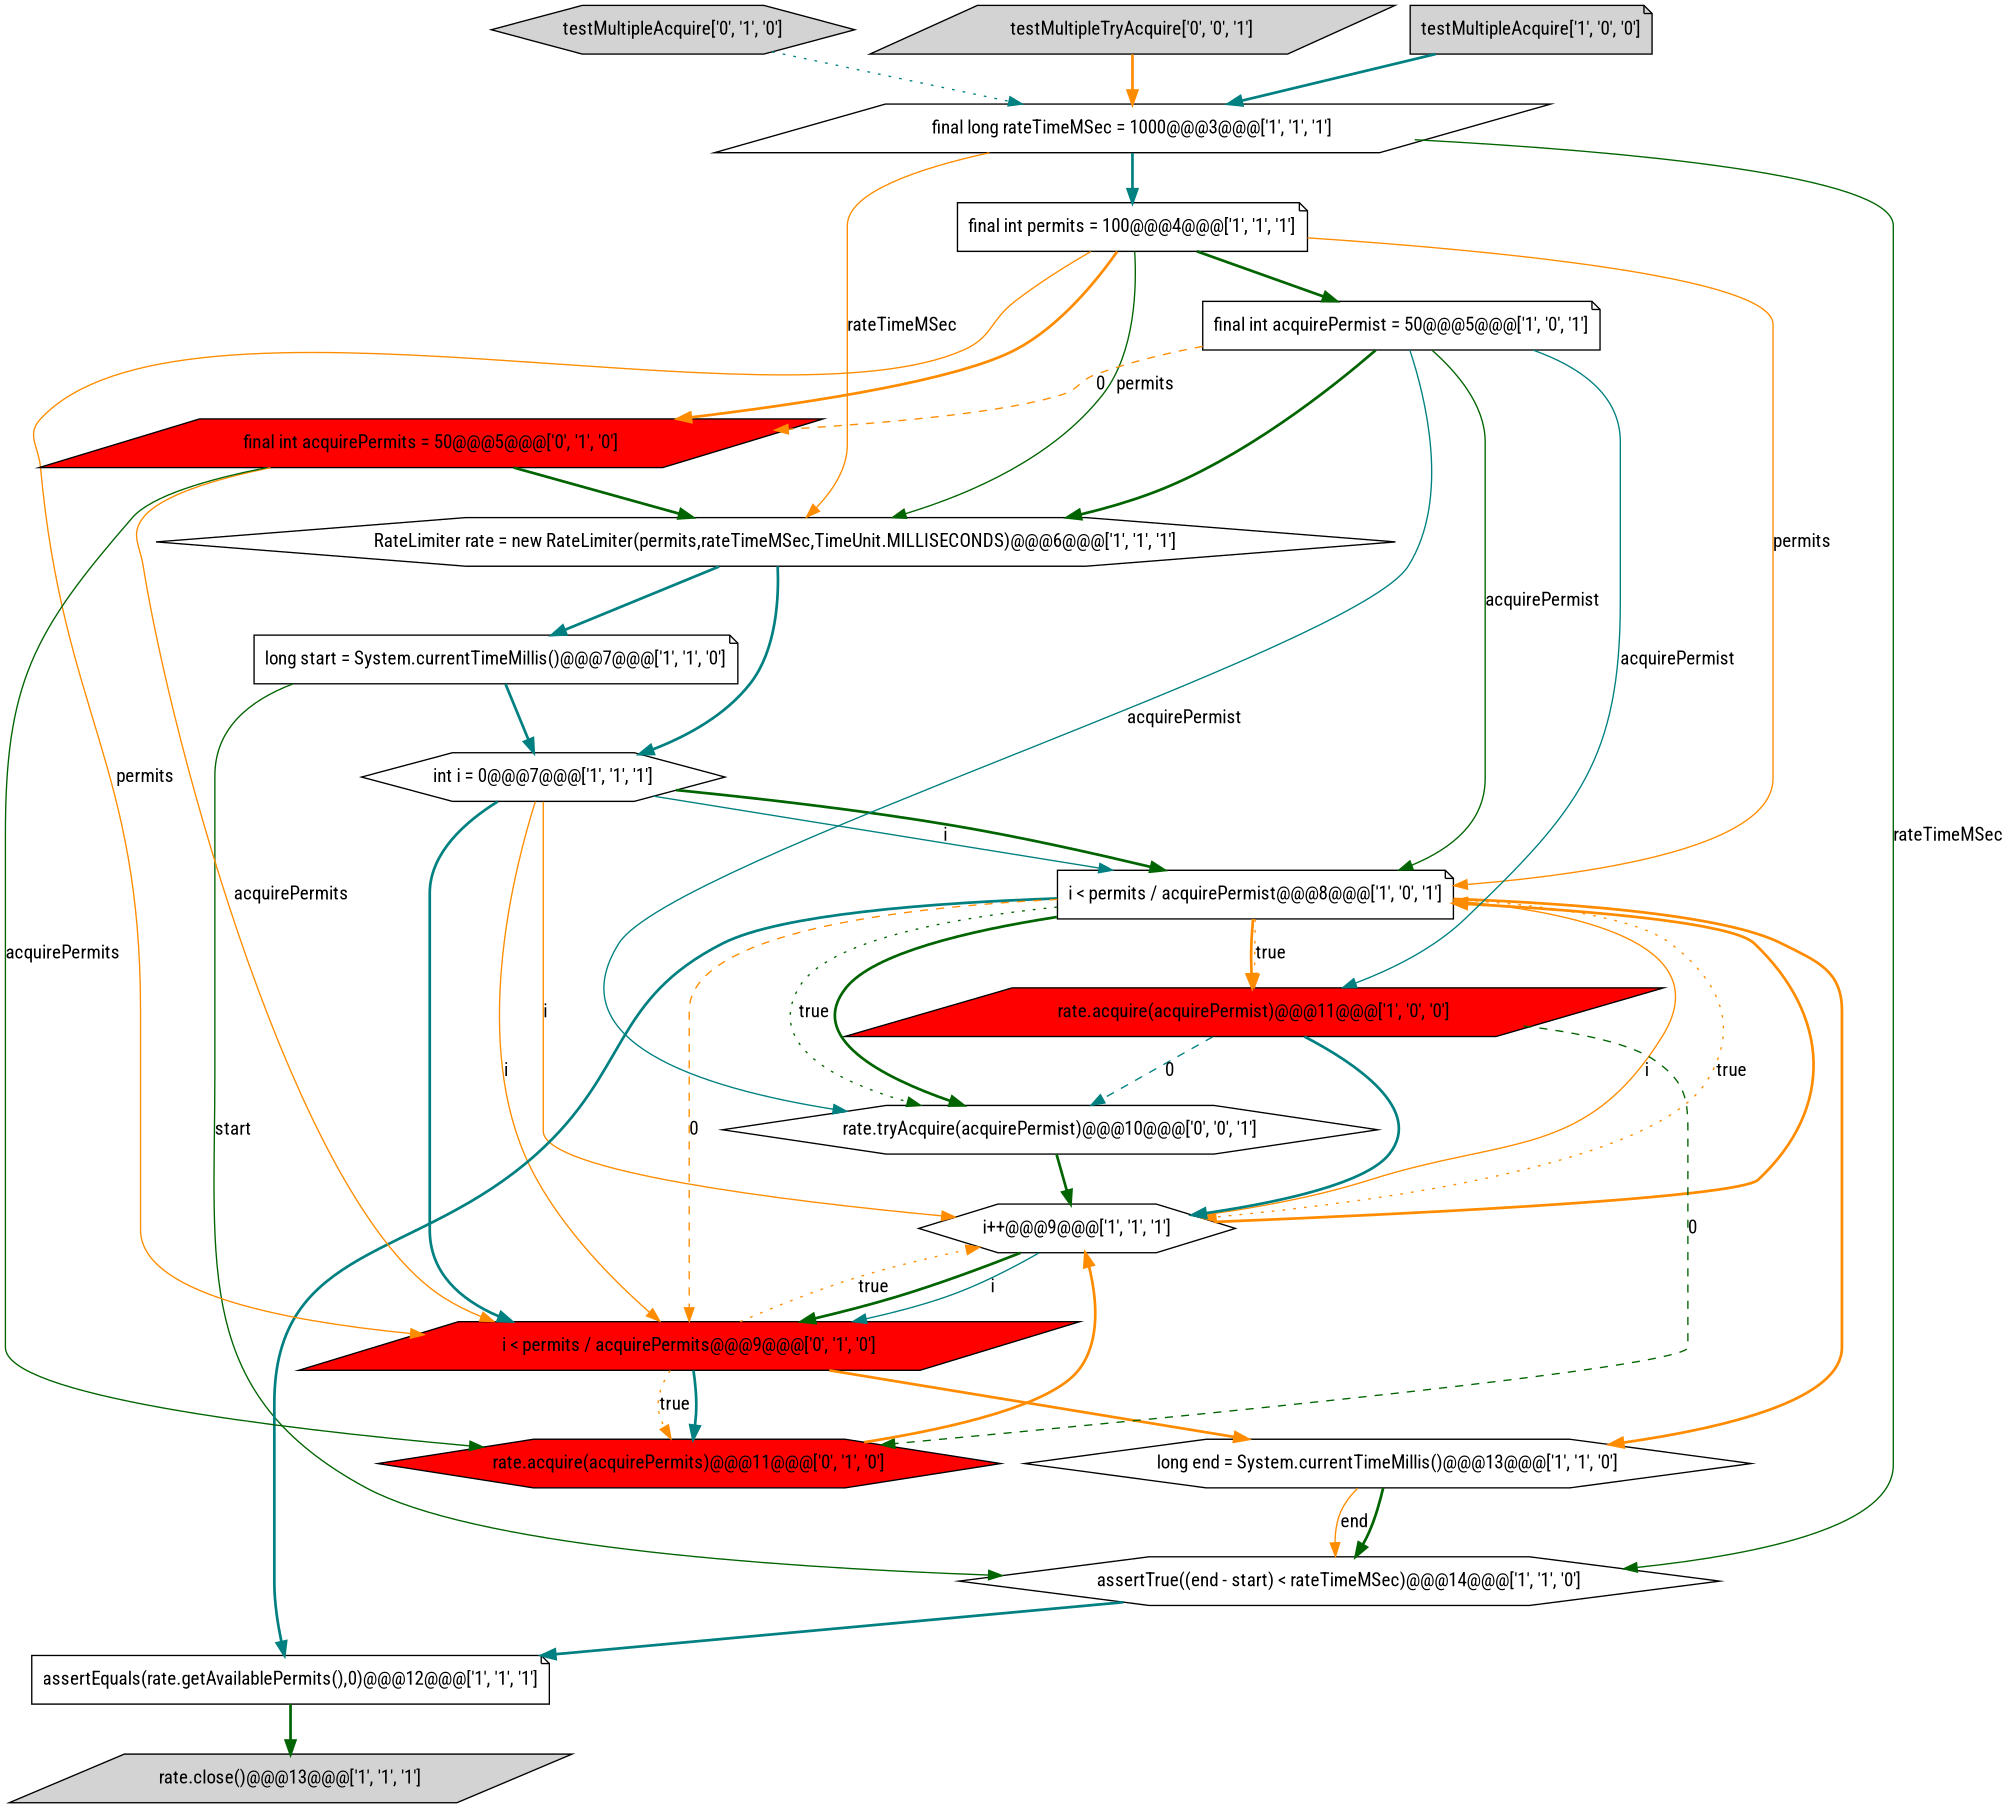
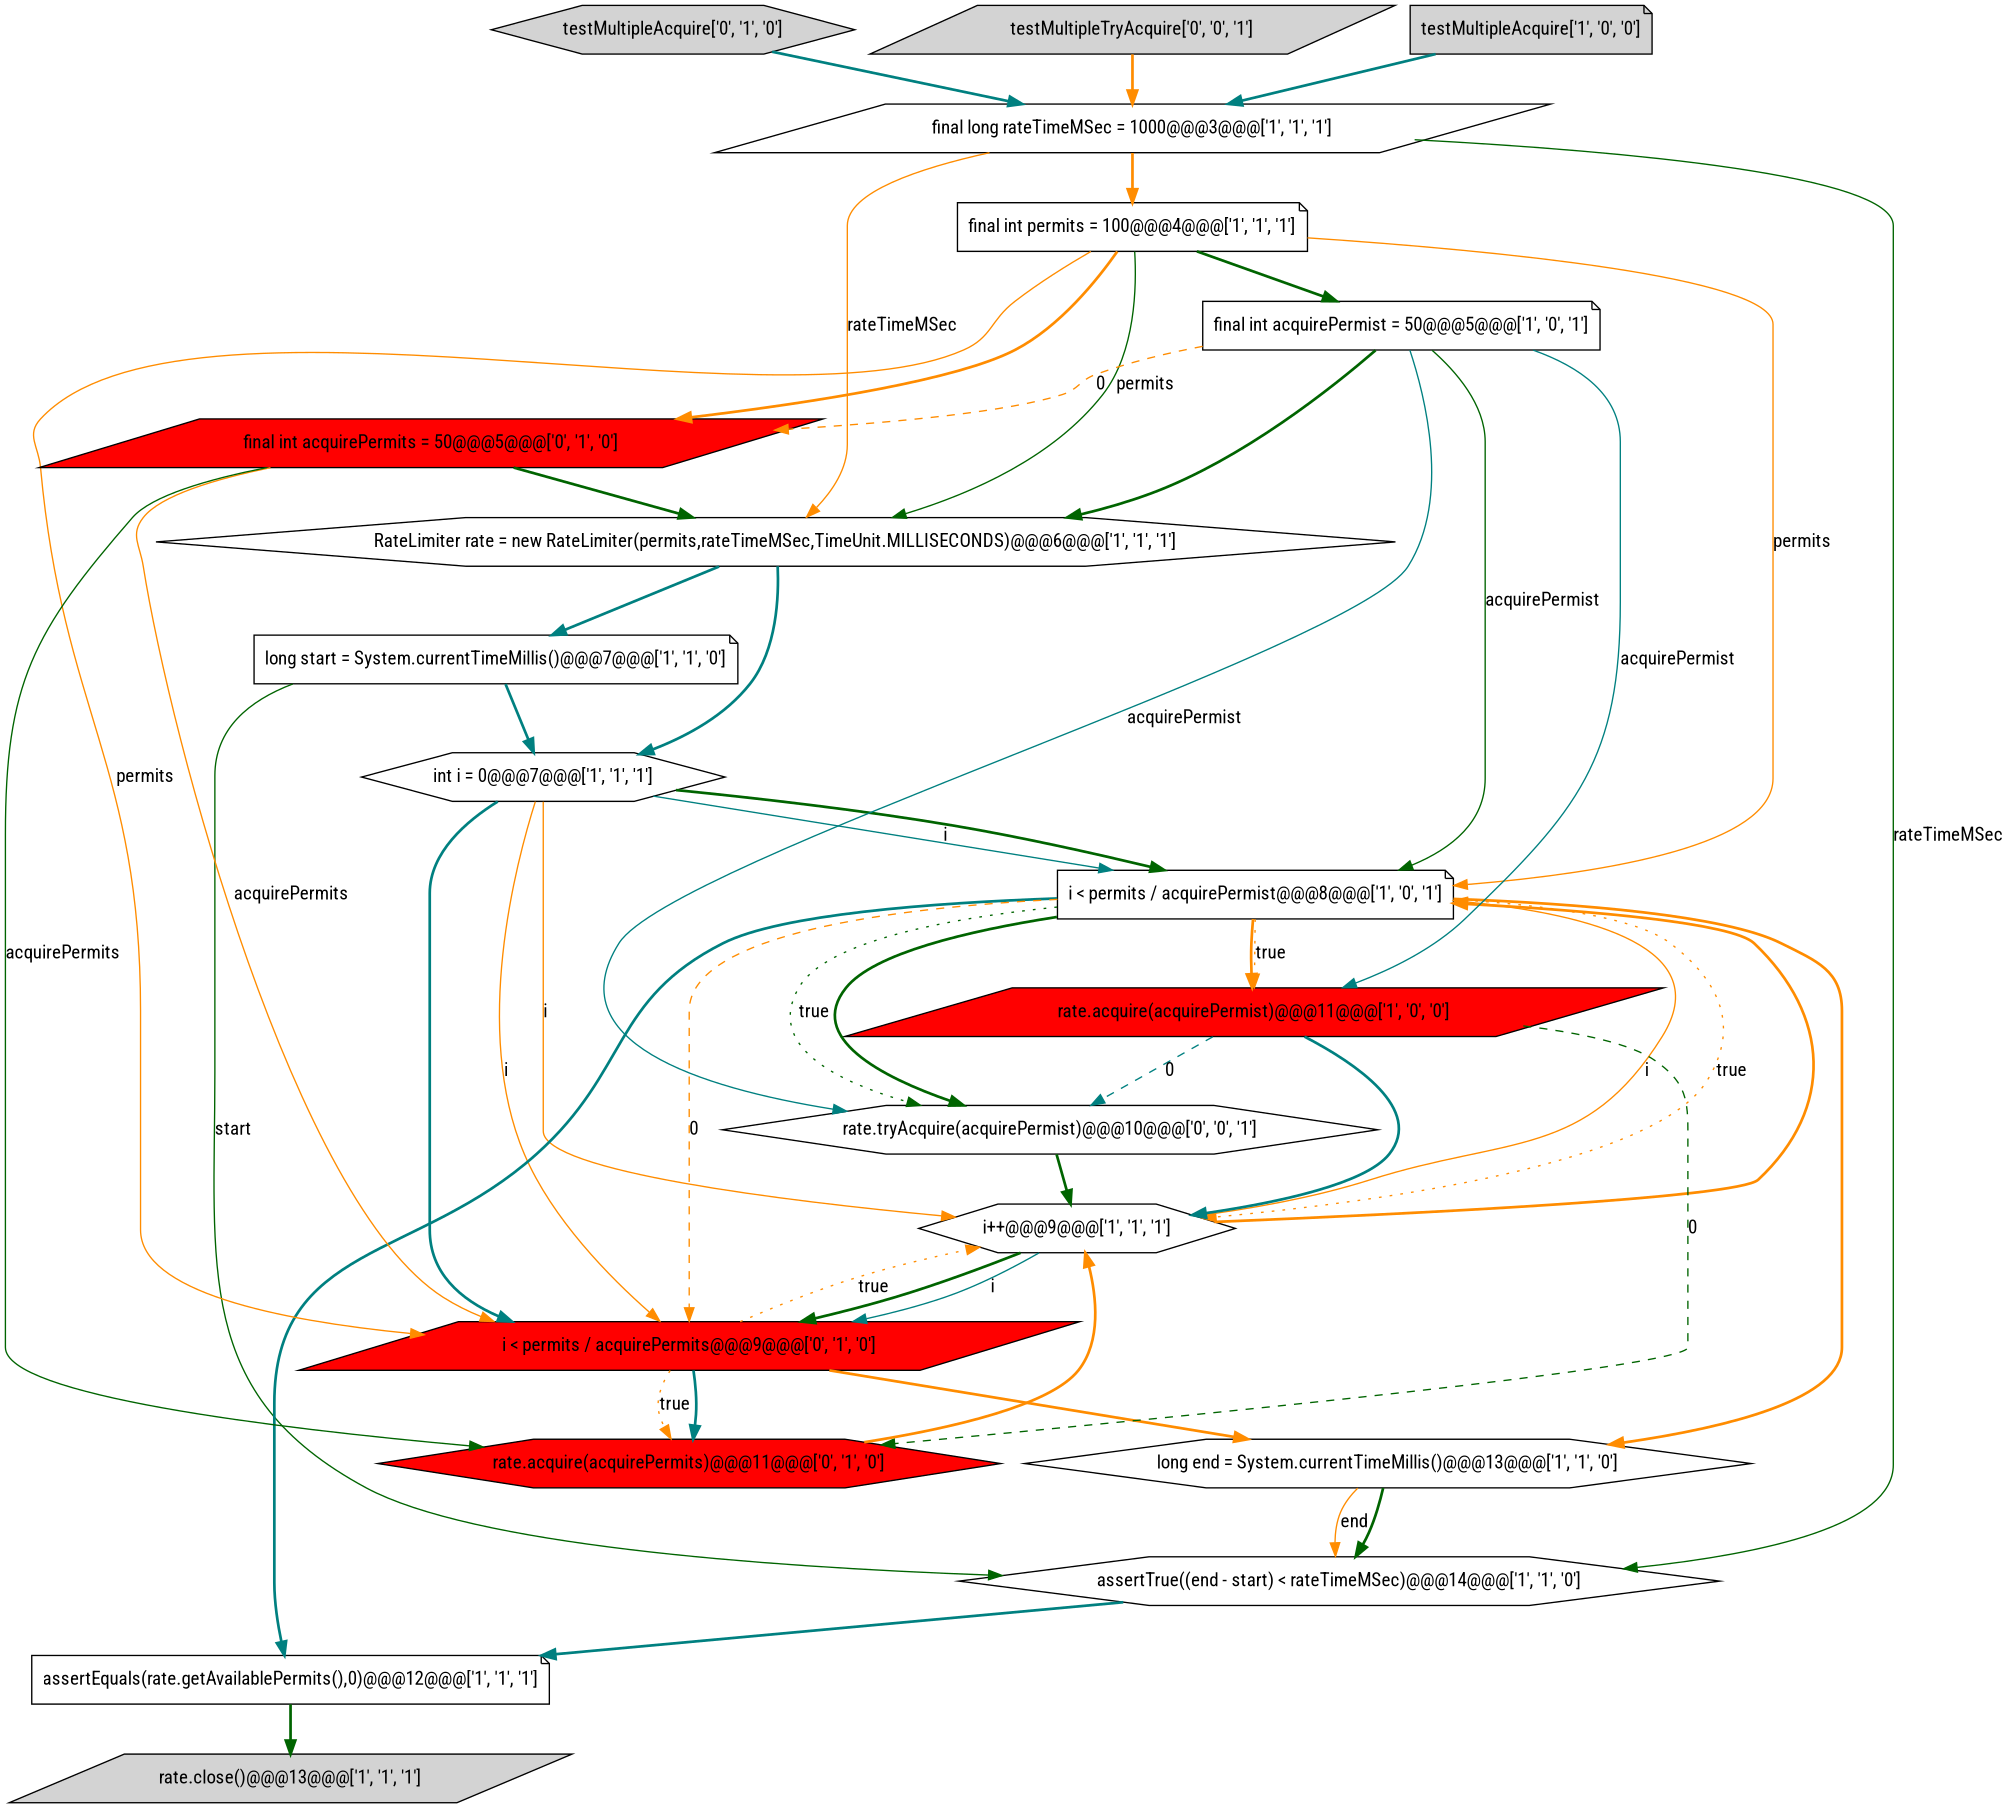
edge "testMultipleAcquire['0', '1', '0']" -> "final long rateTimeMSec = 1000@@@3@@@['1', '1', '1']": style dotted -> bold
edge "final long rateTimeMSec = 1000@@@3@@@['1', '1', '1']" -> "final int permits = 100@@@4@@@['1', '1', '1']": color teal -> darkorange
